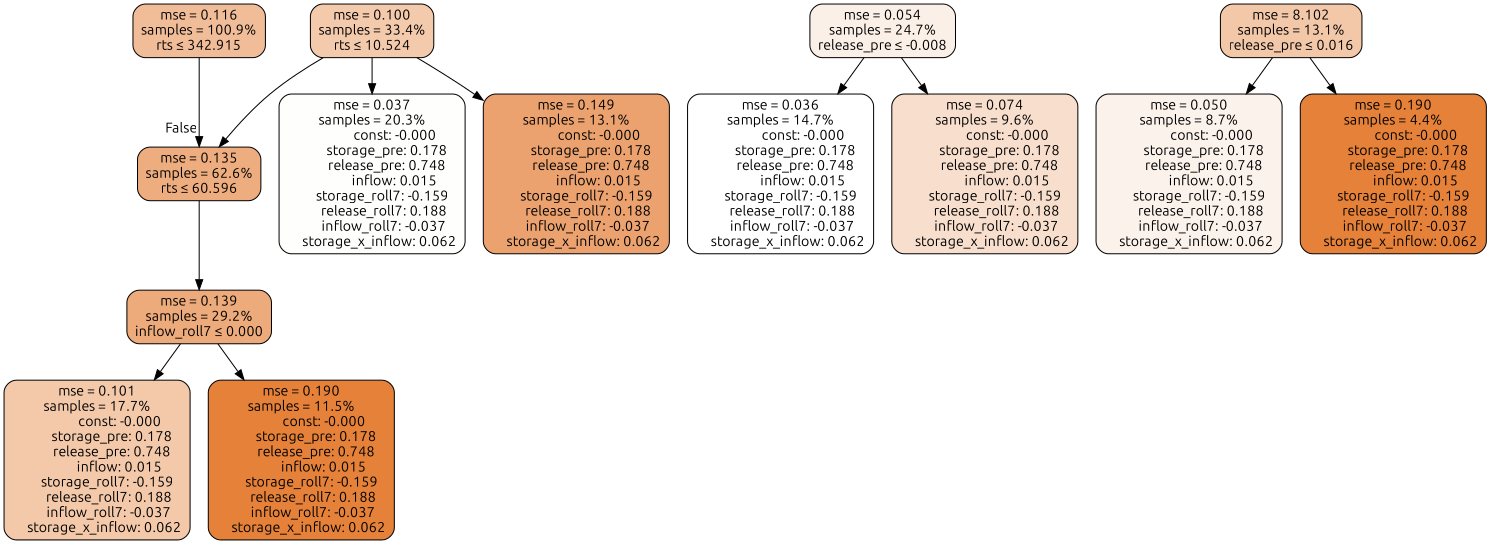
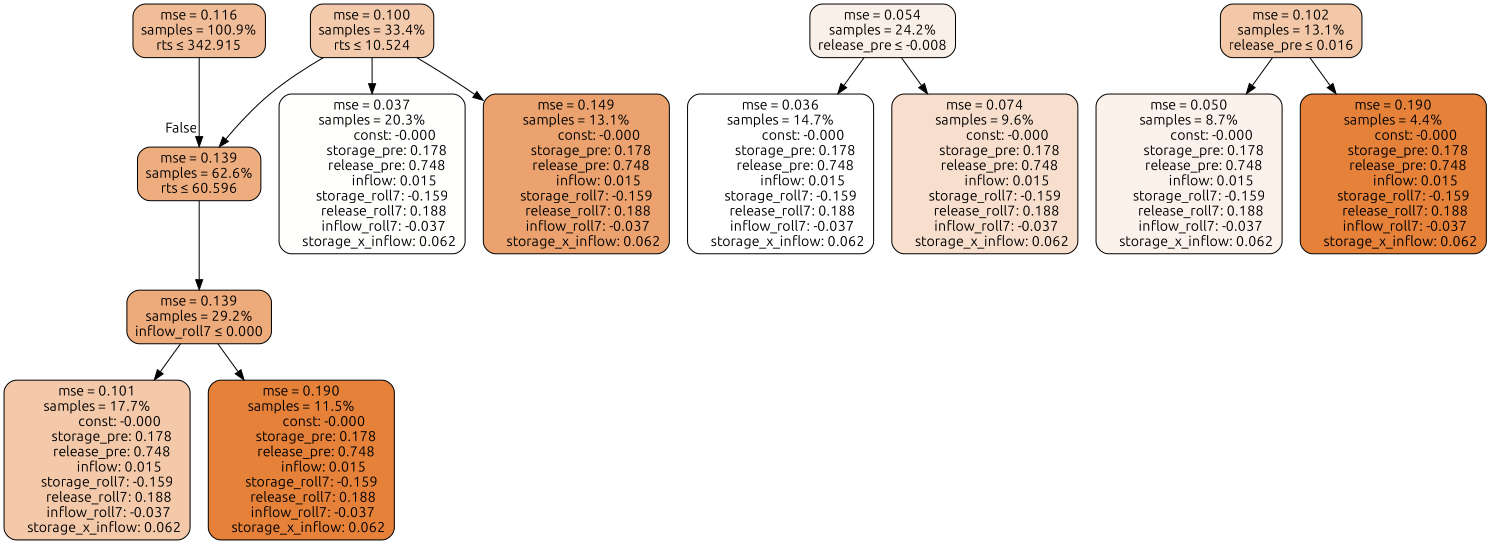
node "mse = 0.054 samples = 24.7% release_pre ≤ -0.008": label "mse = 0.054 samples = 24.7% release_pre ≤ -0.008" -> "mse = 0.054 samples = 24.2% release_pre ≤ -0.008"
node "mse = 8.102 samples = 13.1% release_pre ≤ 0.016": label "mse = 8.102 samples = 13.1% release_pre ≤ 0.016" -> "mse = 0.102 samples = 13.1% release_pre ≤ 0.016"
node "mse = 0.135 samples = 62.6% rts ≤ 60.596": label "mse = 0.135 samples = 62.6% rts ≤ 60.596" -> "mse = 0.139 samples = 62.6% rts ≤ 60.596"
